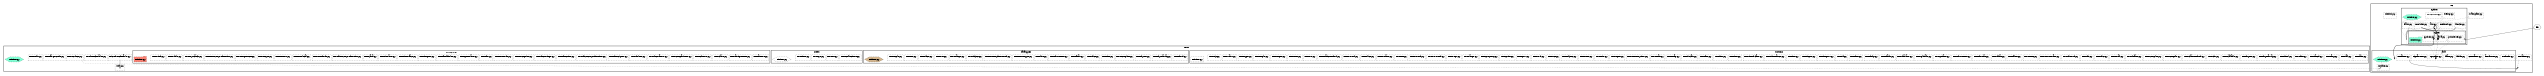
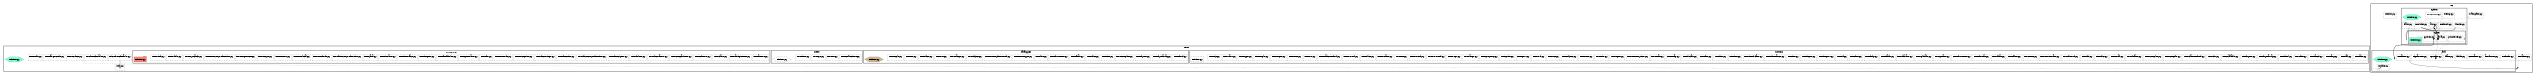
node "55": removed
